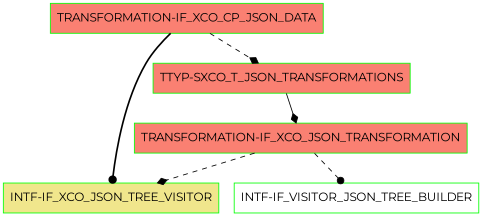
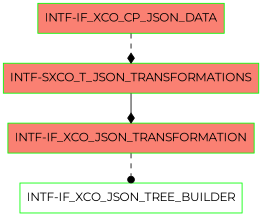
node "TRANSFORMATION-IF_XCO_CP_JSON_DATA": label "TRANSFORMATION-IF_XCO_CP_JSON_DATA" -> "INTF-IF_XCO_CP_JSON_DATA"
node "TTYP-SXCO_T_JSON_TRANSFORMATIONS": label "TTYP-SXCO_T_JSON_TRANSFORMATIONS" -> "INTF-SXCO_T_JSON_TRANSFORMATIONS"
node "TRANSFORMATION-IF_XCO_JSON_TRANSFORMATION": label "TRANSFORMATION-IF_XCO_JSON_TRANSFORMATION" -> "INTF-IF_XCO_JSON_TRANSFORMATION"
node "INTF-IF_XCO_JSON_TREE_VISITOR": removed
node "INTF-IF_VISITOR_JSON_TREE_BUILDER": label "INTF-IF_VISITOR_JSON_TREE_BUILDER" -> "INTF-IF_XCO_JSON_TREE_BUILDER"
